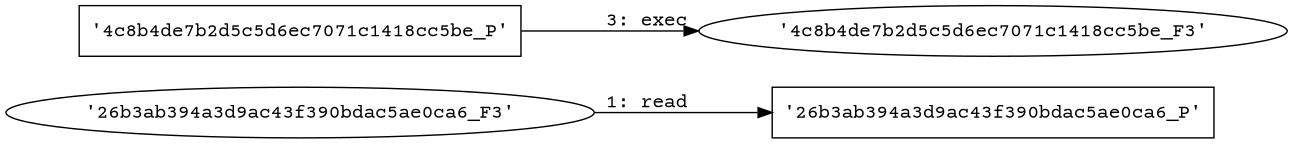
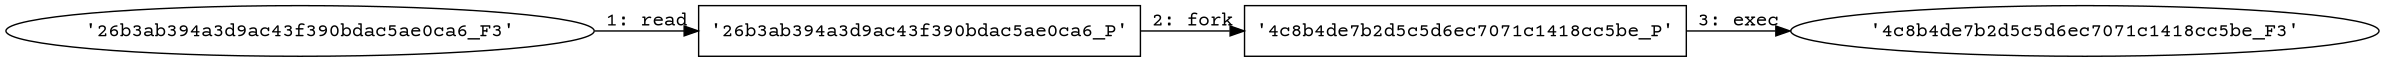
edge "'26b3ab394a3d9ac43f390bdac5ae0ca6_P'" -> "'4c8b4de7b2d5c5d6ec7071c1418cc5be_P'": added, label "2: fork"
